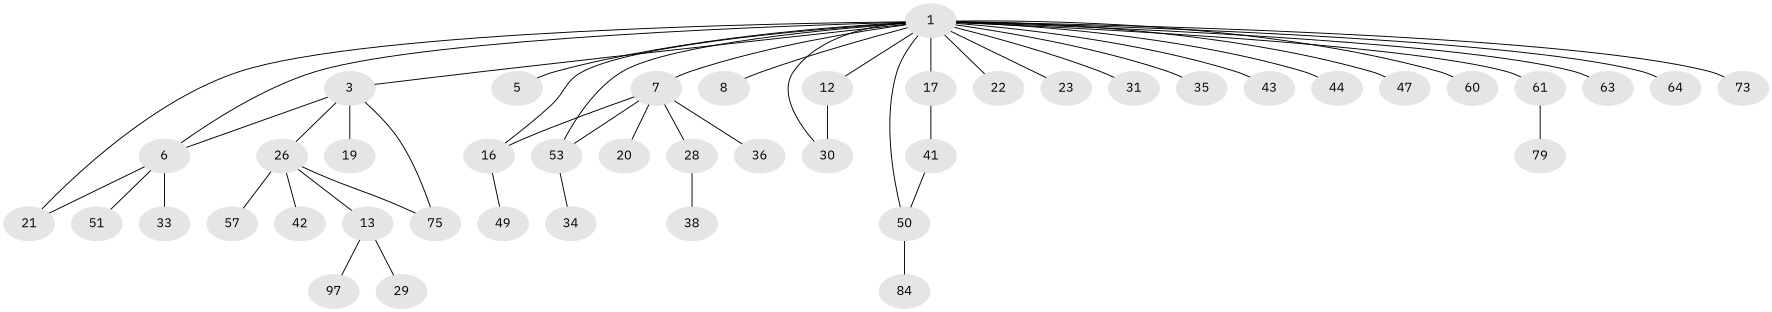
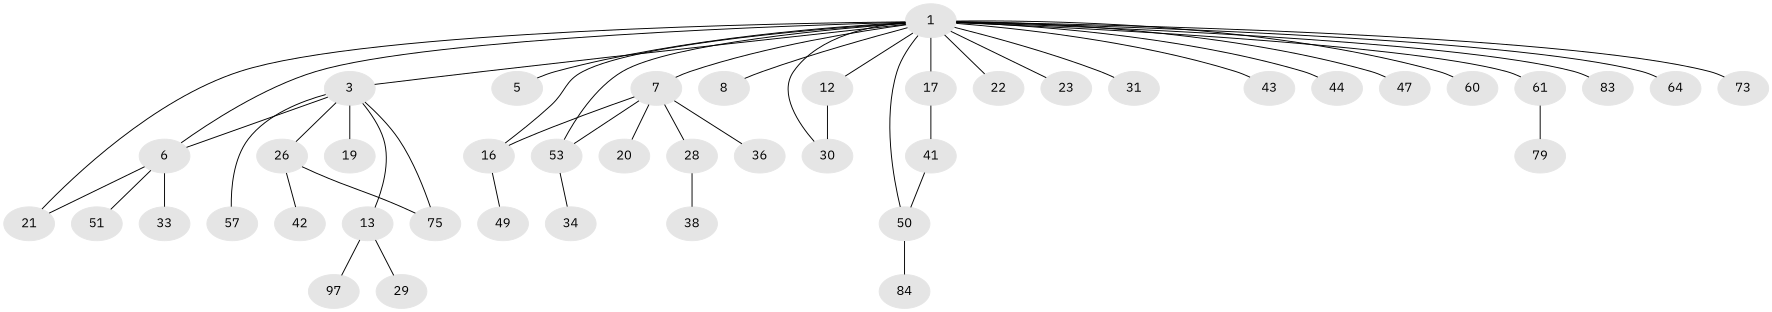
node "35": removed
node "63": label "63" -> "83"
edge "26" -- "57": now "3" -- "57"
edge "26" -- "13": now "3" -- "13"
